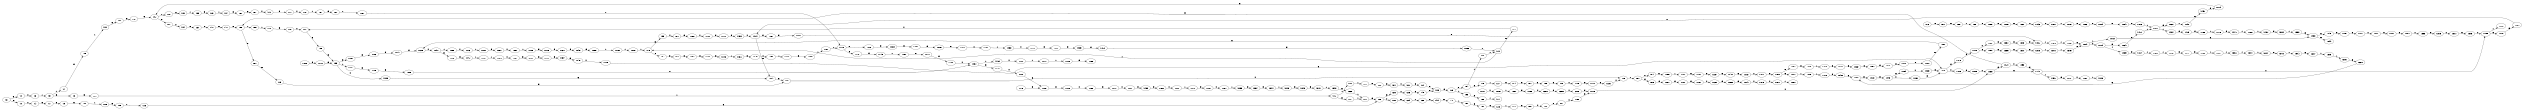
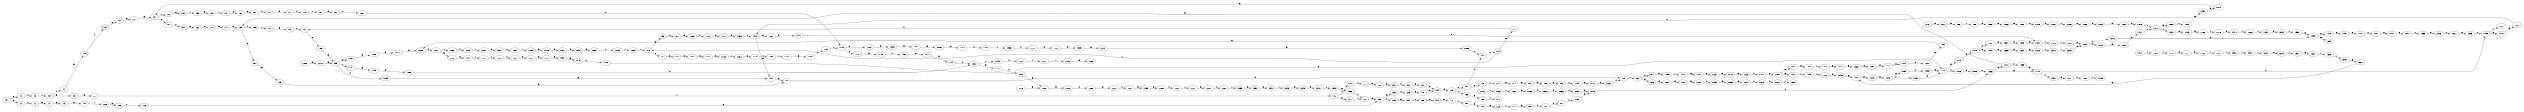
edge "S253" -> "S68": now "S253" -> "S61"
node "S235": removed
